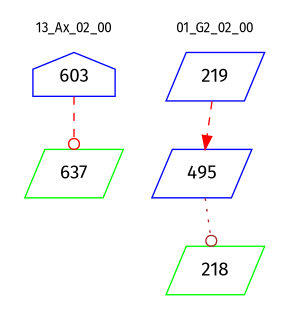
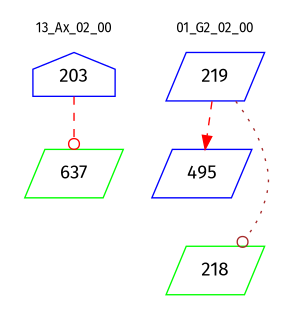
node "603": label "603" -> "203"
edge "495" -> "218": now "219" -> "218"
